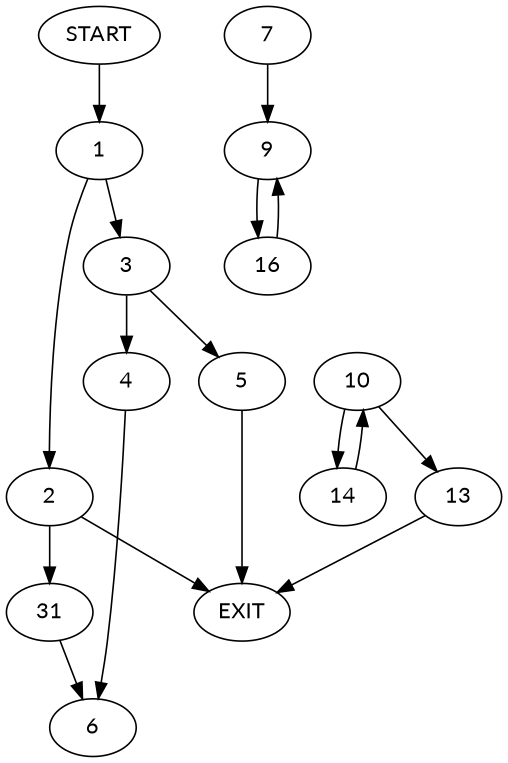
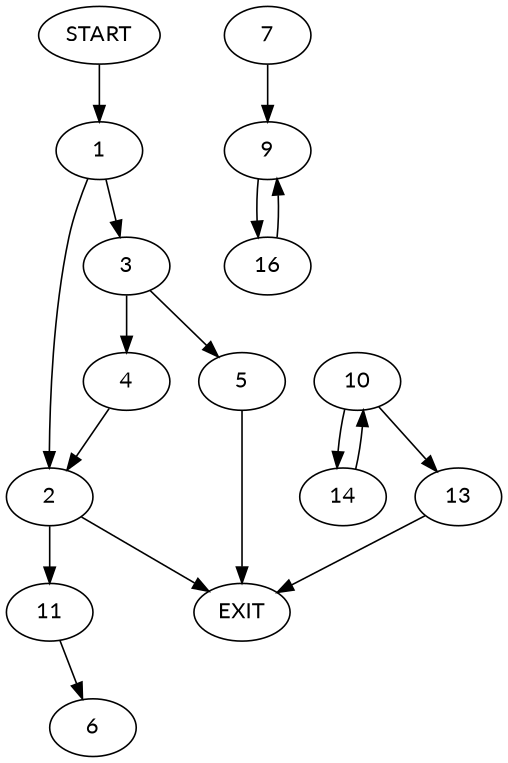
edge "4" -> "6": now "4" -> "2"
node "31": label "31" -> "11"
